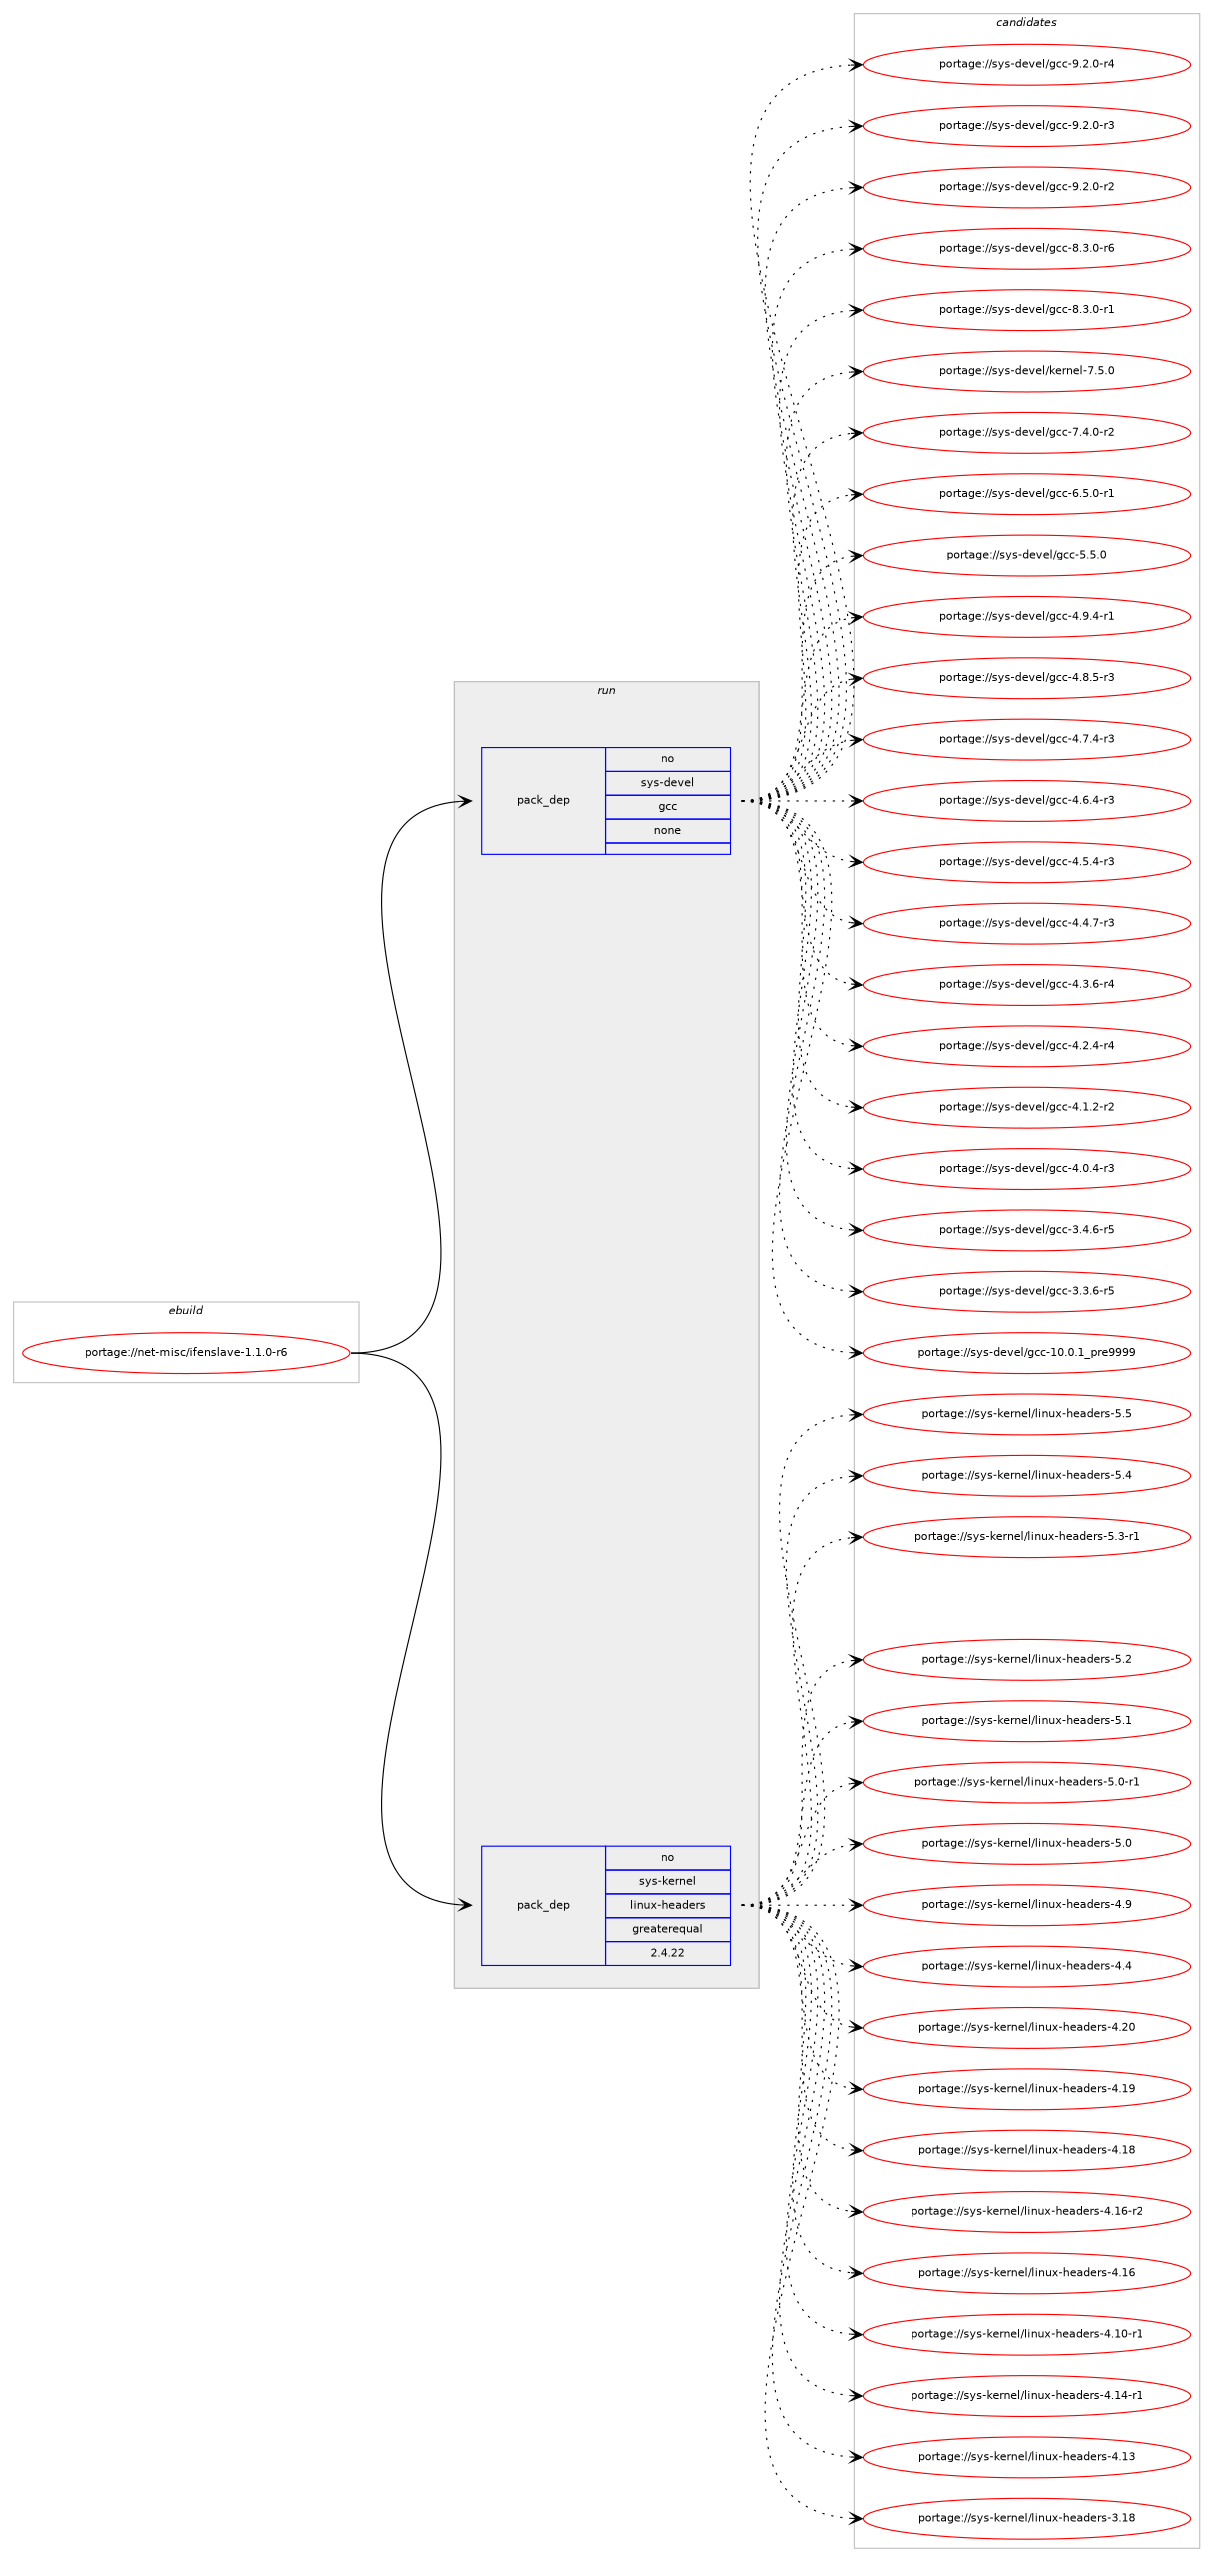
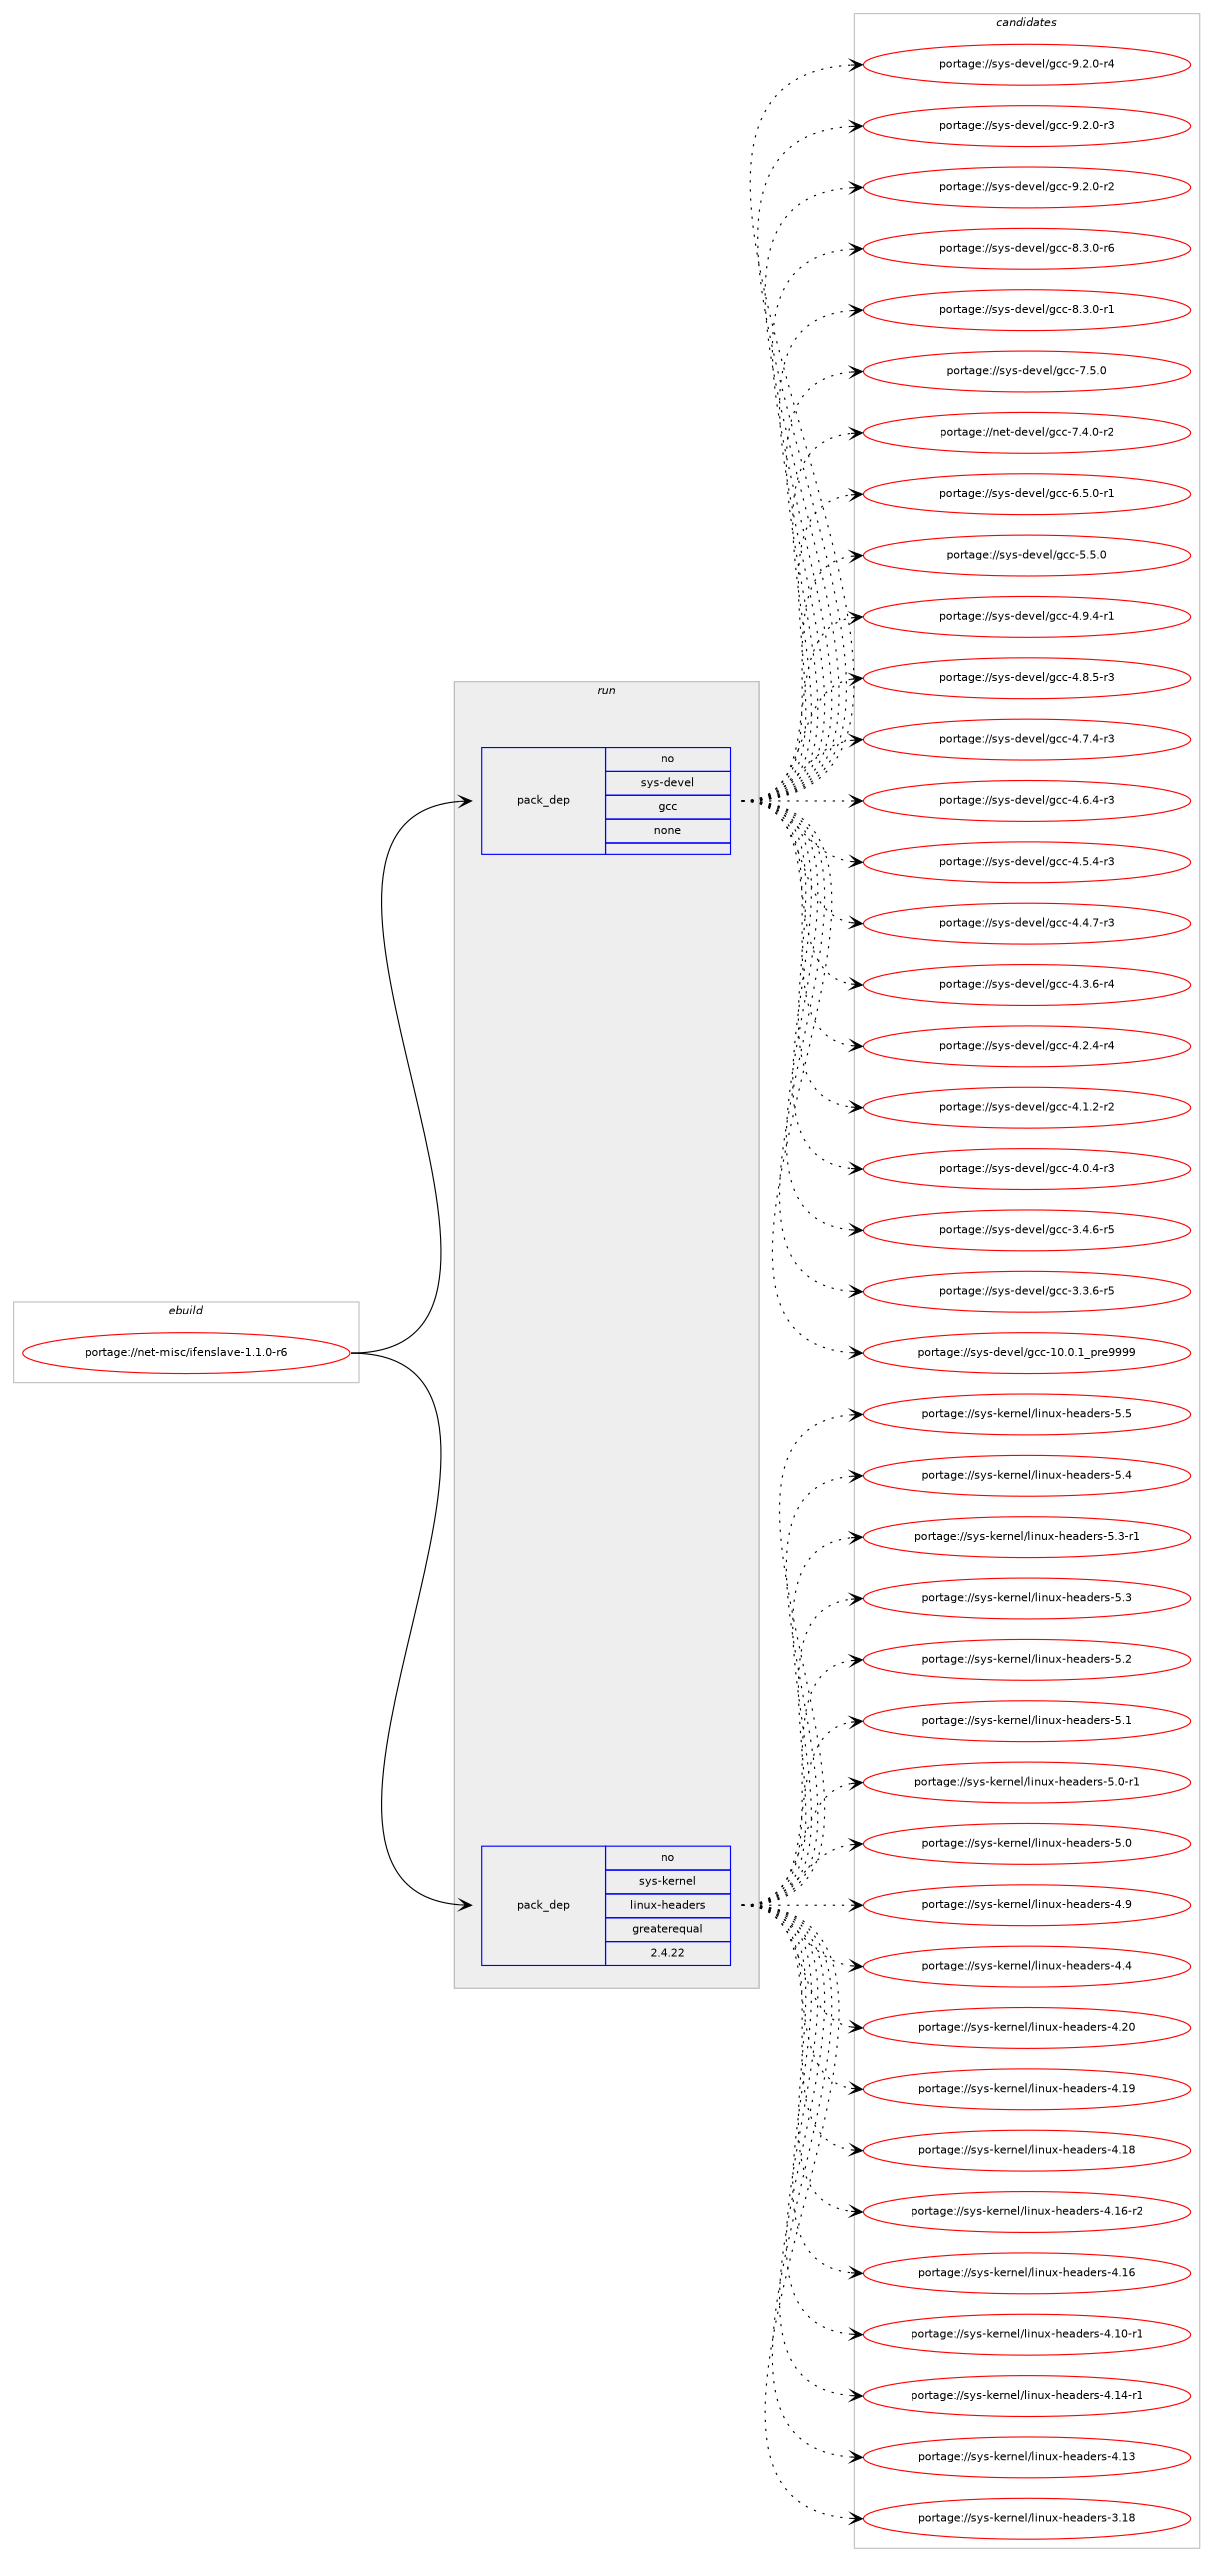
node "portage://sys-devel/kernel-7.5.0": label "portage://sys-devel/kernel-7.5.0" -> "portage://sys-devel/gcc-7.5.0"
node "portage://sys-devel/gcc-7.4.0-r2": label "portage://sys-devel/gcc-7.4.0-r2" -> "portage://net-devel/gcc-7.4.0-r2"
node "portage://sys-kernel/linux-headers-5.3": added
